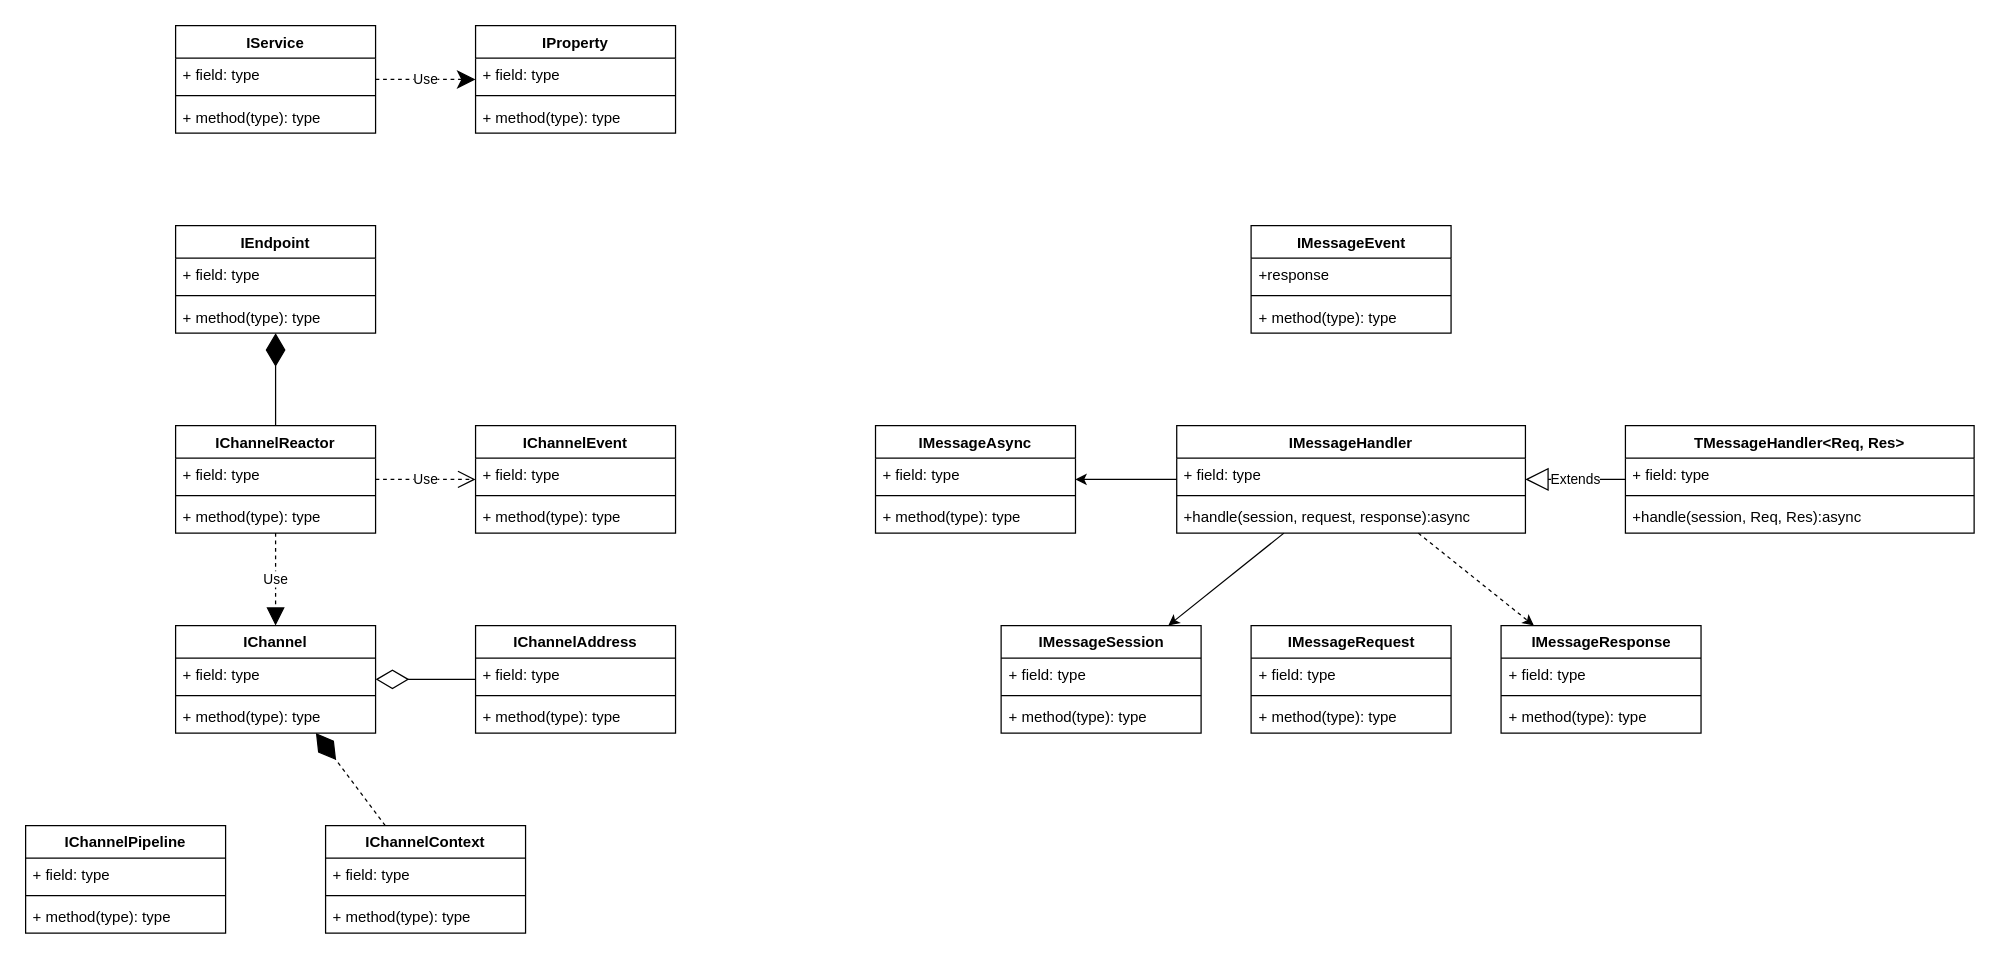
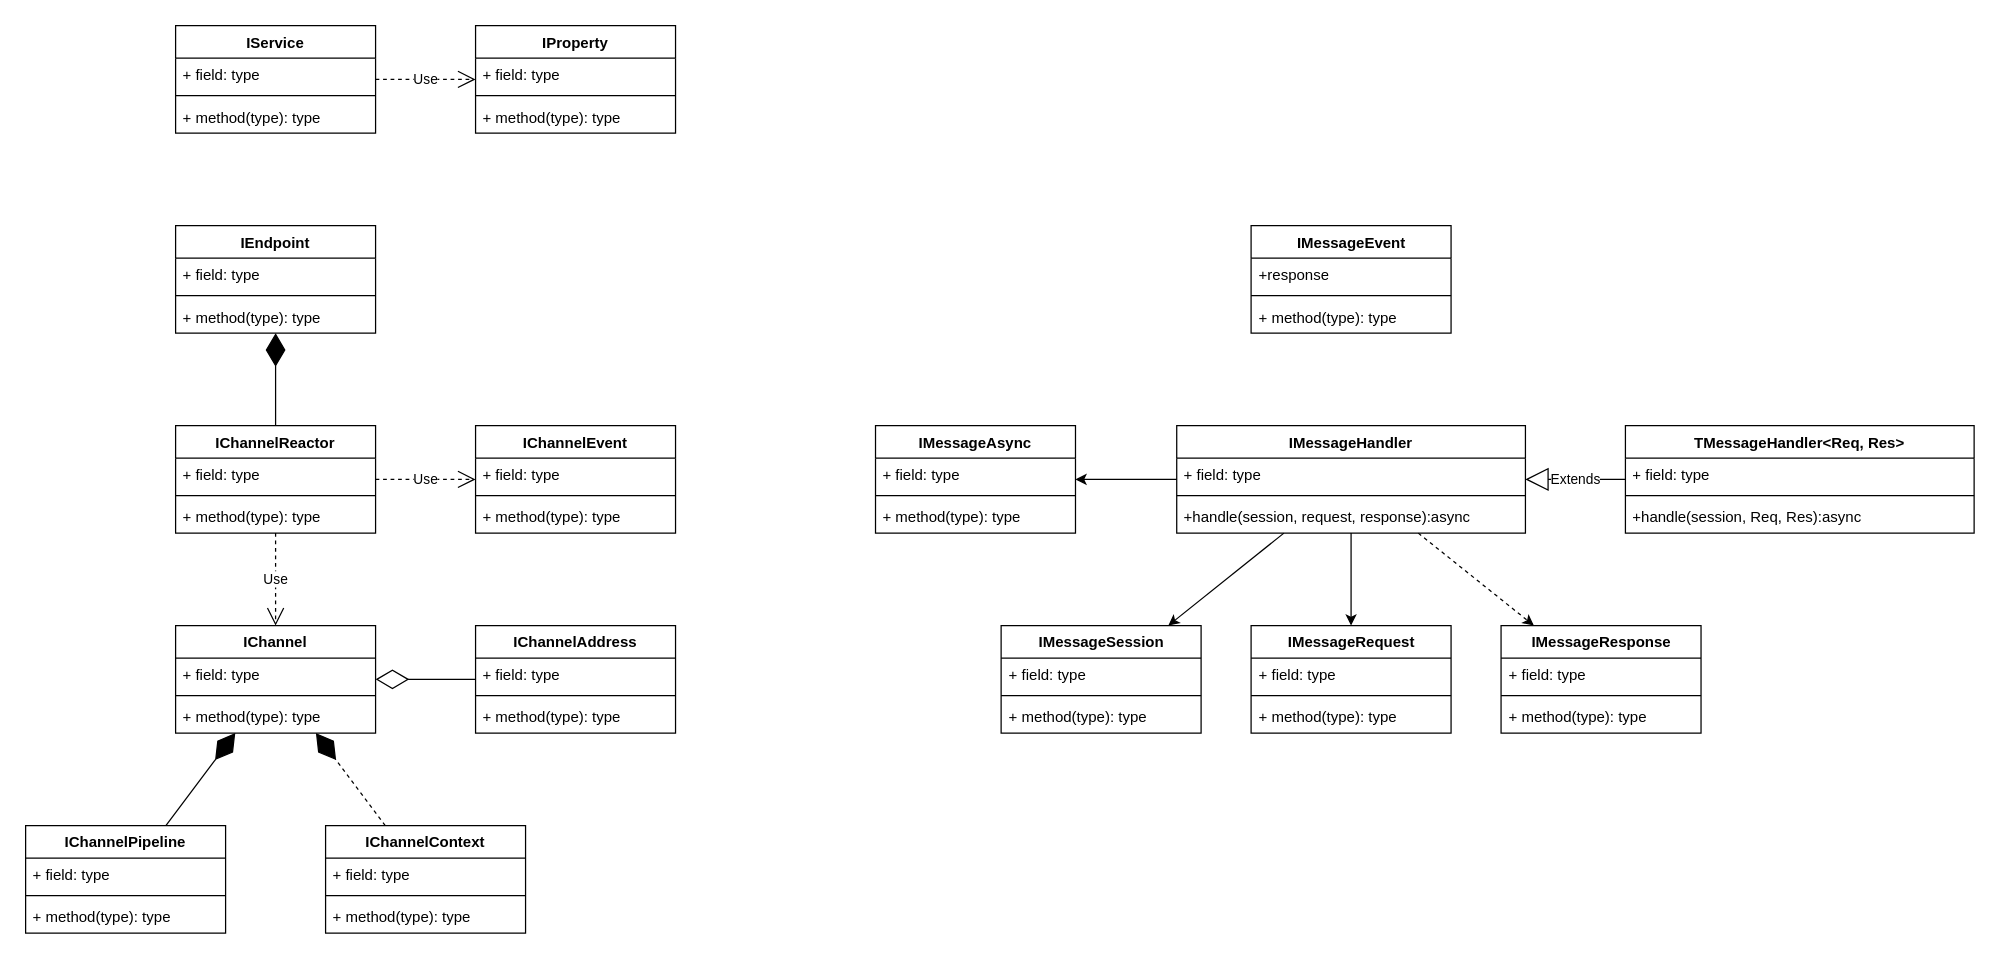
edge "IService" -> "IProperty": arrowhead classic -> open
edge "IMessageHandler" -> "IMessageRequest": added
edge "IChannelReactor" -> "IChannel": arrowhead block -> open
edge "IChannelPipeline" -> "IChannel": added
